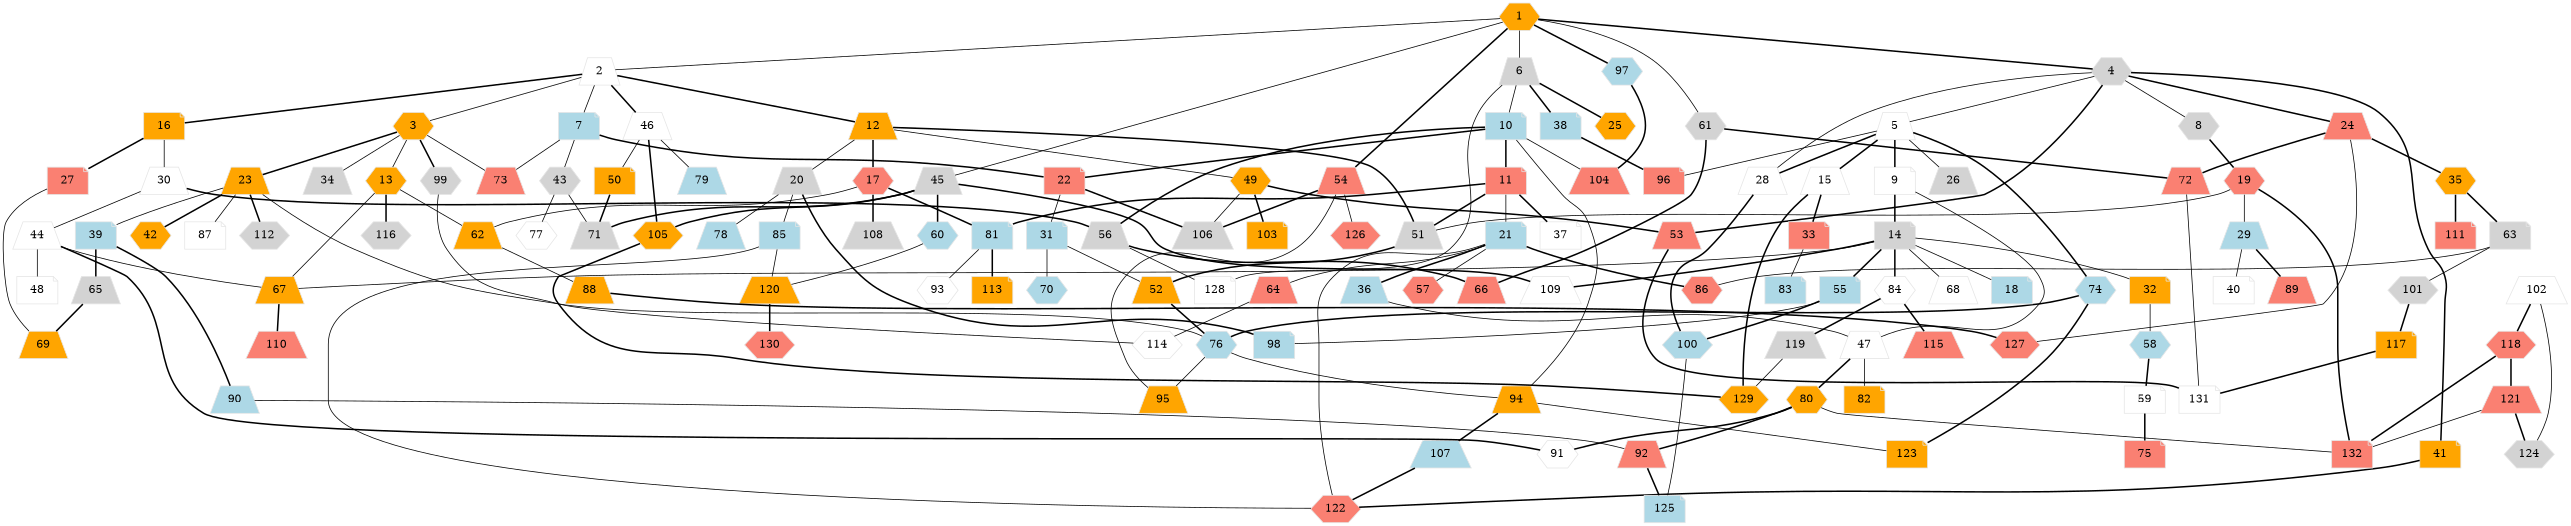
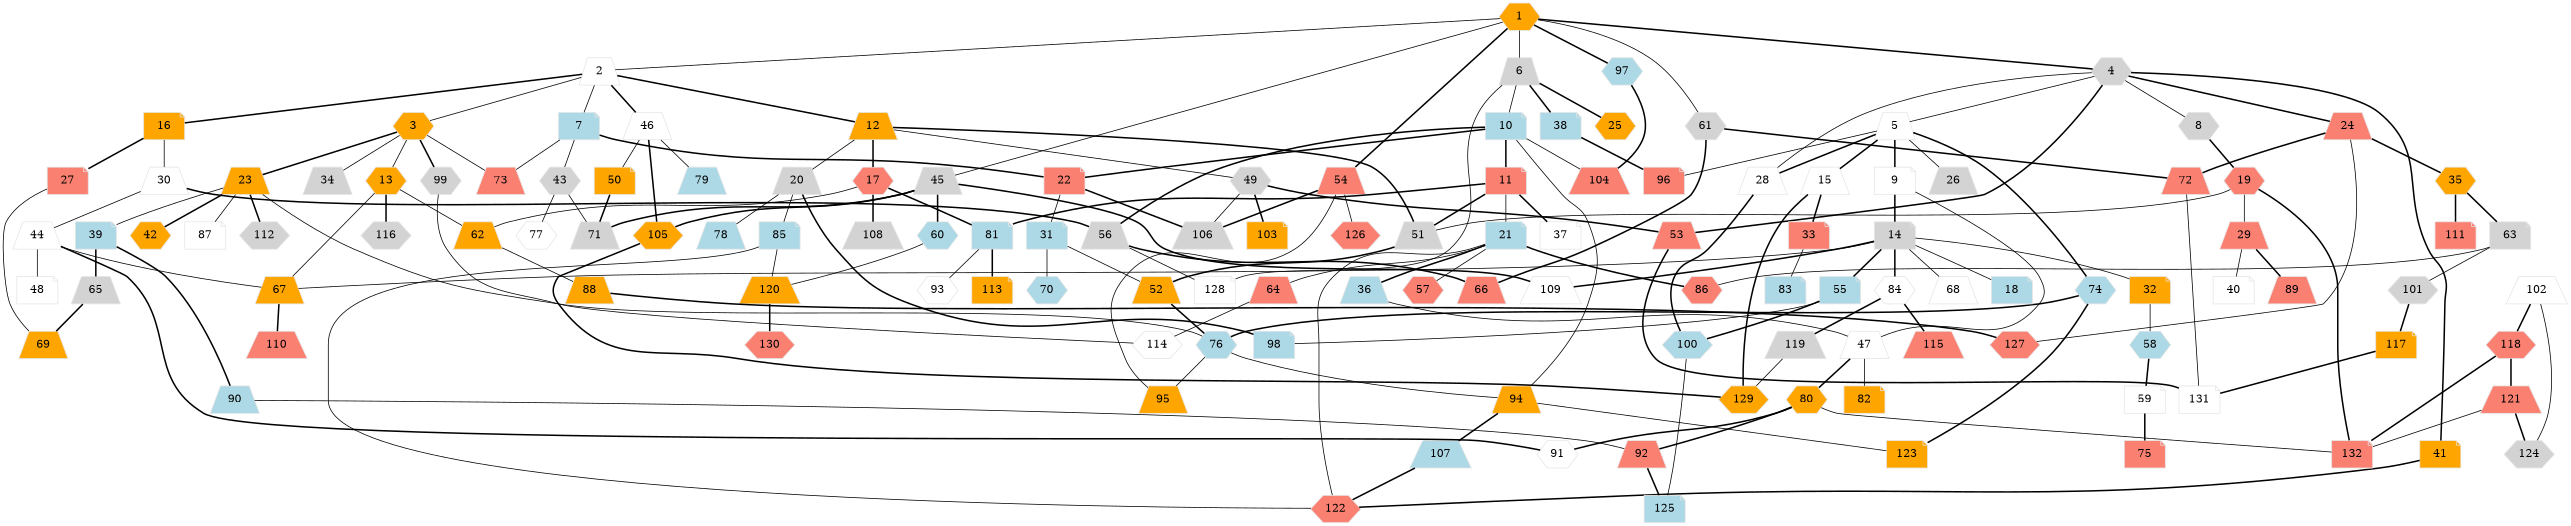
node "49": fillcolor orange -> lightgrey
node "29": fillcolor lightblue -> salmon
